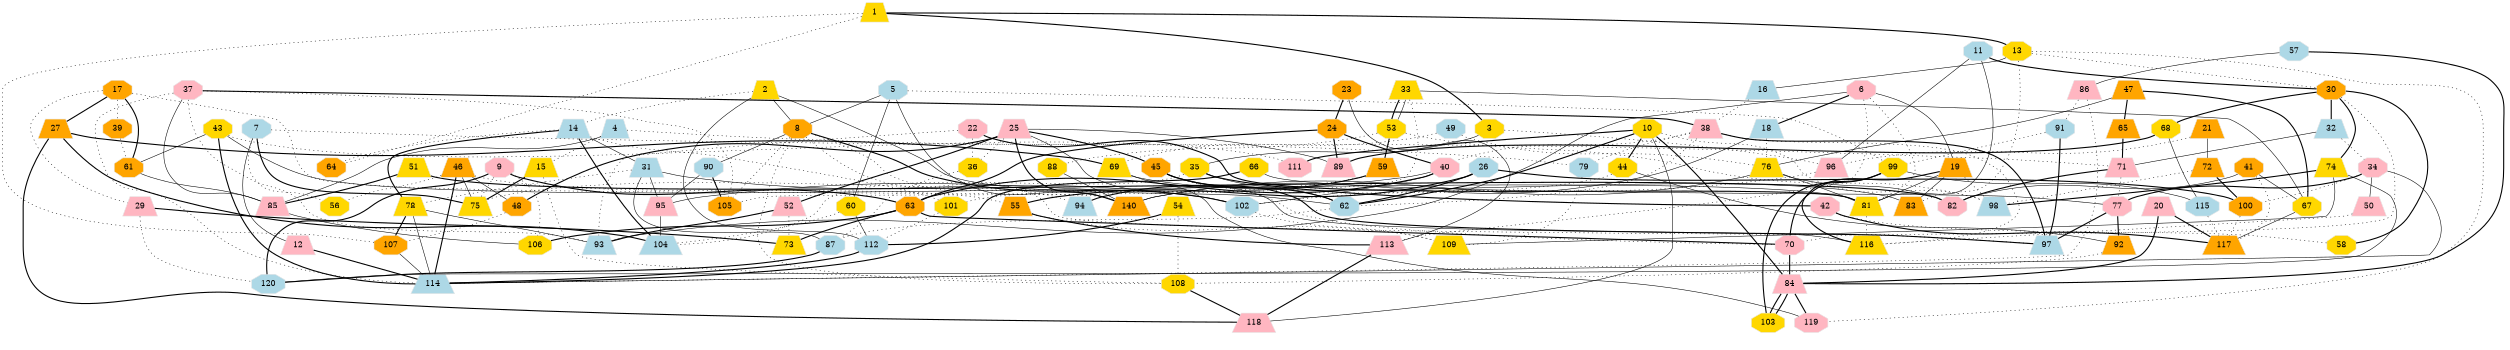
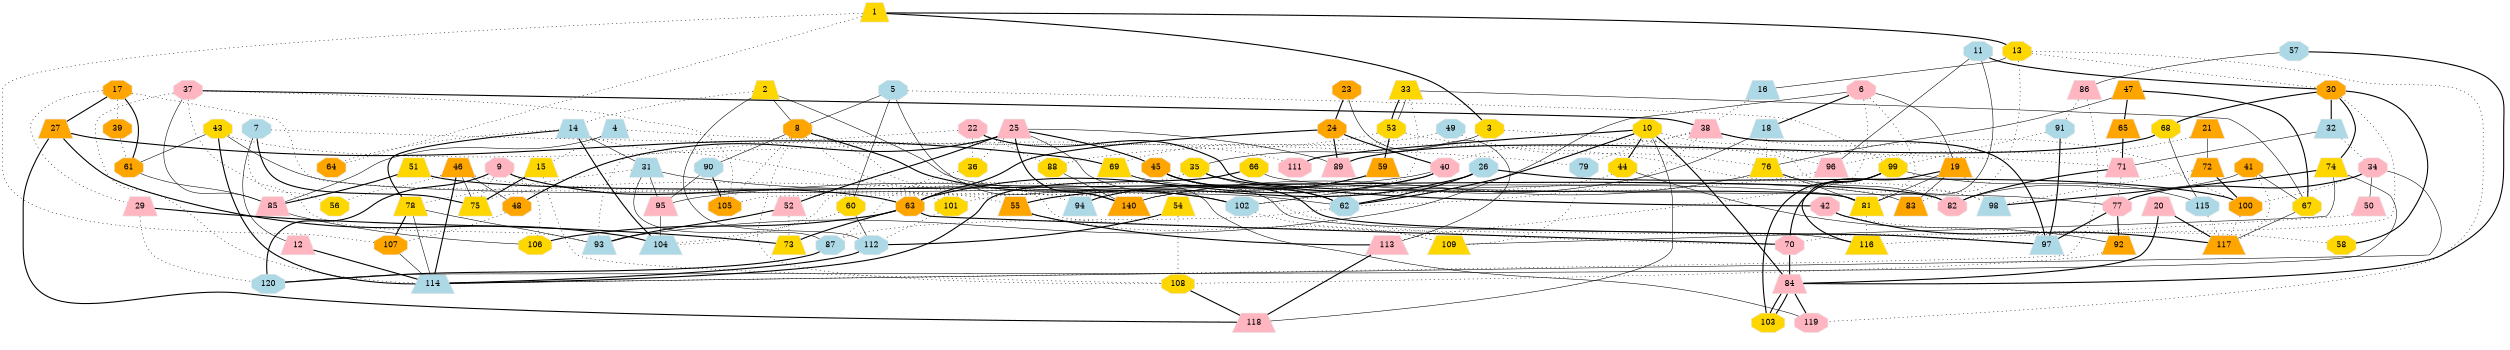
edge "22" -- "88": added
edge "38" -- "116": now "38" -- "100"
